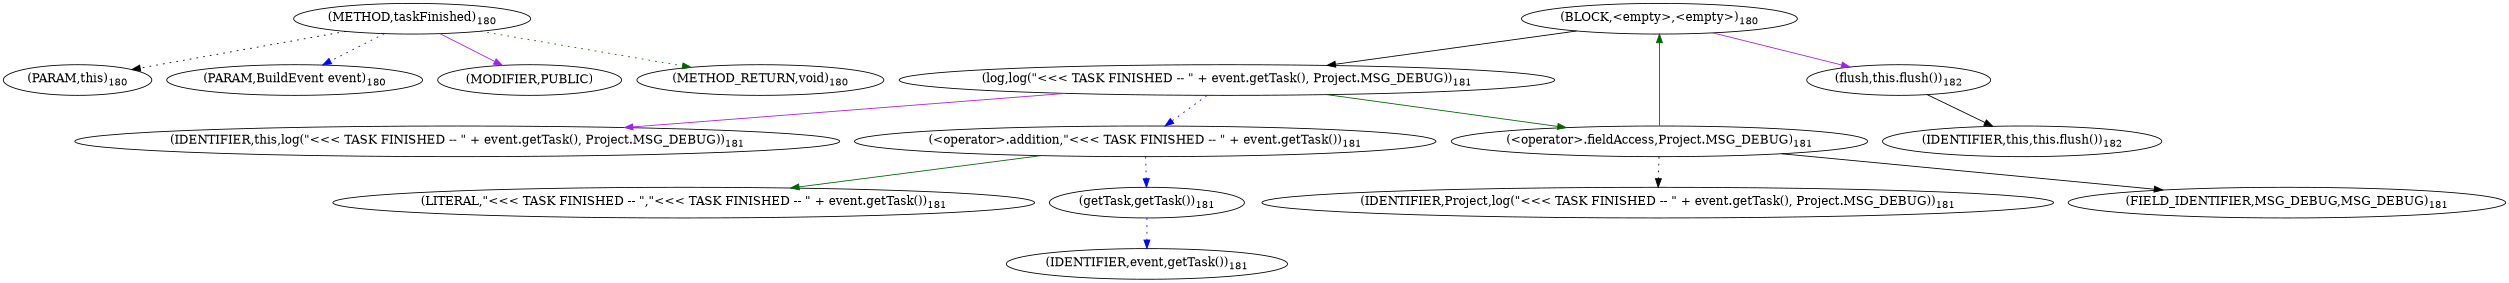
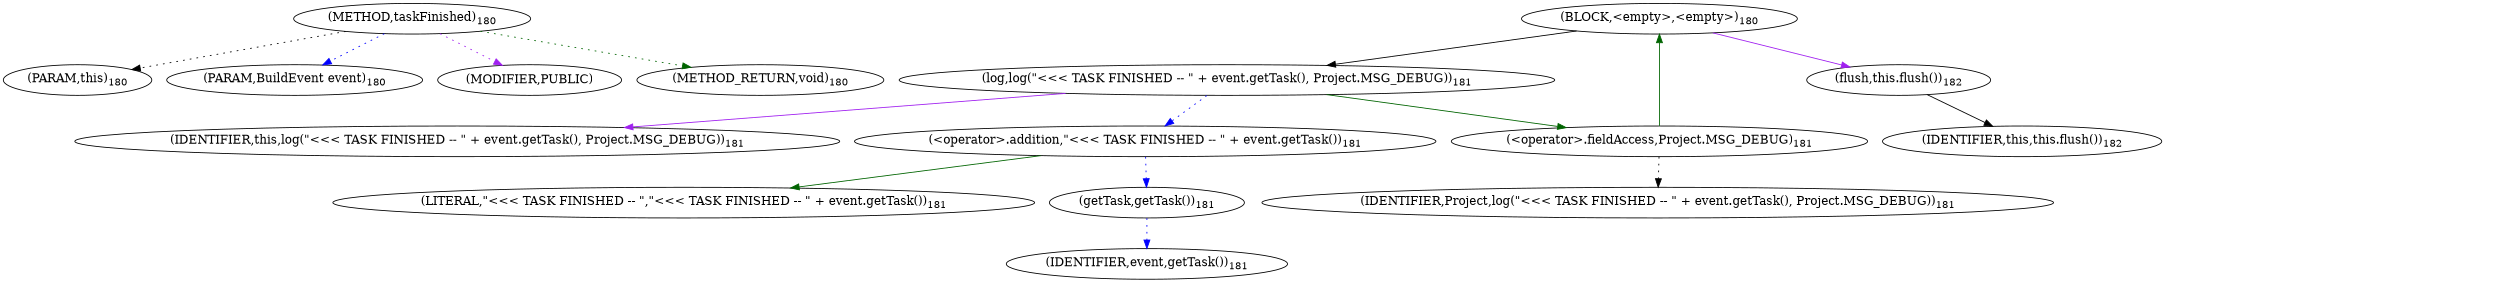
edge "(METHOD,taskFinished)" -> "(MODIFIER,PUBLIC)": style solid -> dotted
node "(FIELD_IDENTIFIER,MSG_DEBUG,MSG_DEBUG)": removed
